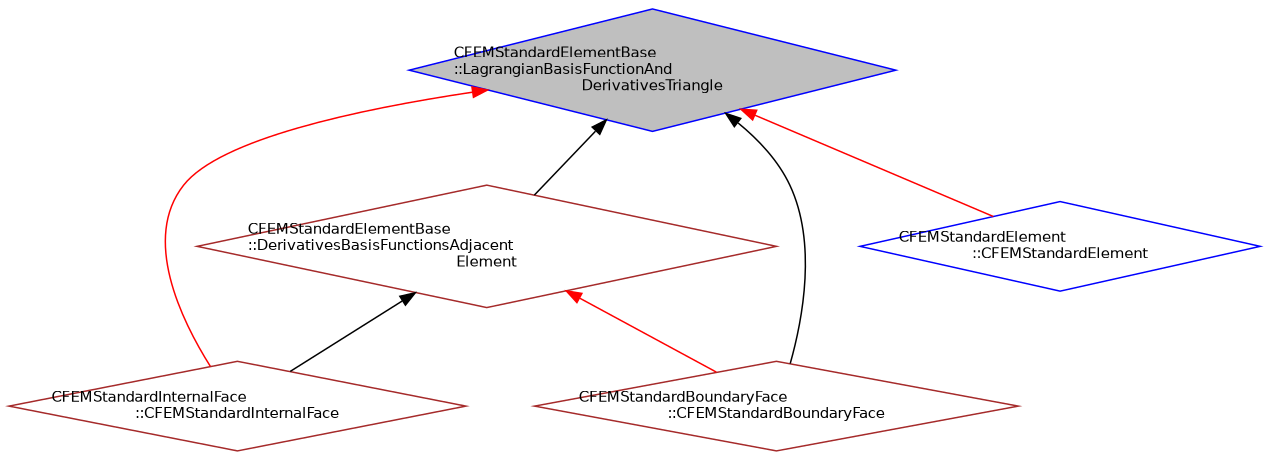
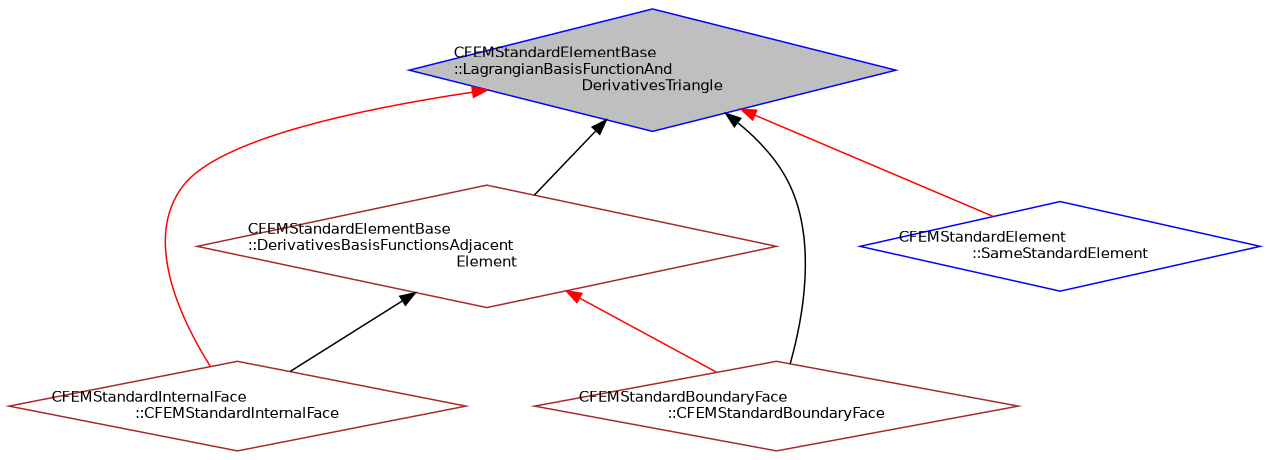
node "CFEMStandardElement ::CFEMStandardElement": label "CFEMStandardElement ::CFEMStandardElement" -> "CFEMStandardElement ::SameStandardElement"
